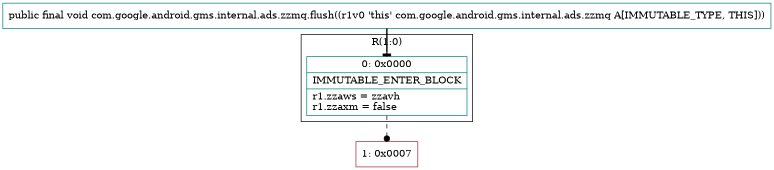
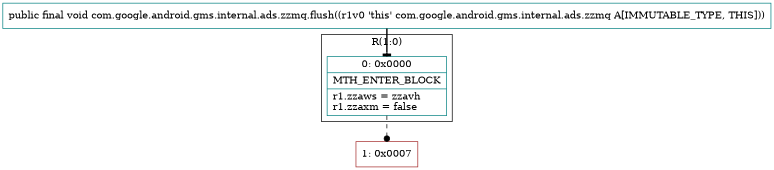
node "0: 0x0000": text "IMMUTABLE_ENTER_BLOCK" -> "MTH_ENTER_BLOCK"
